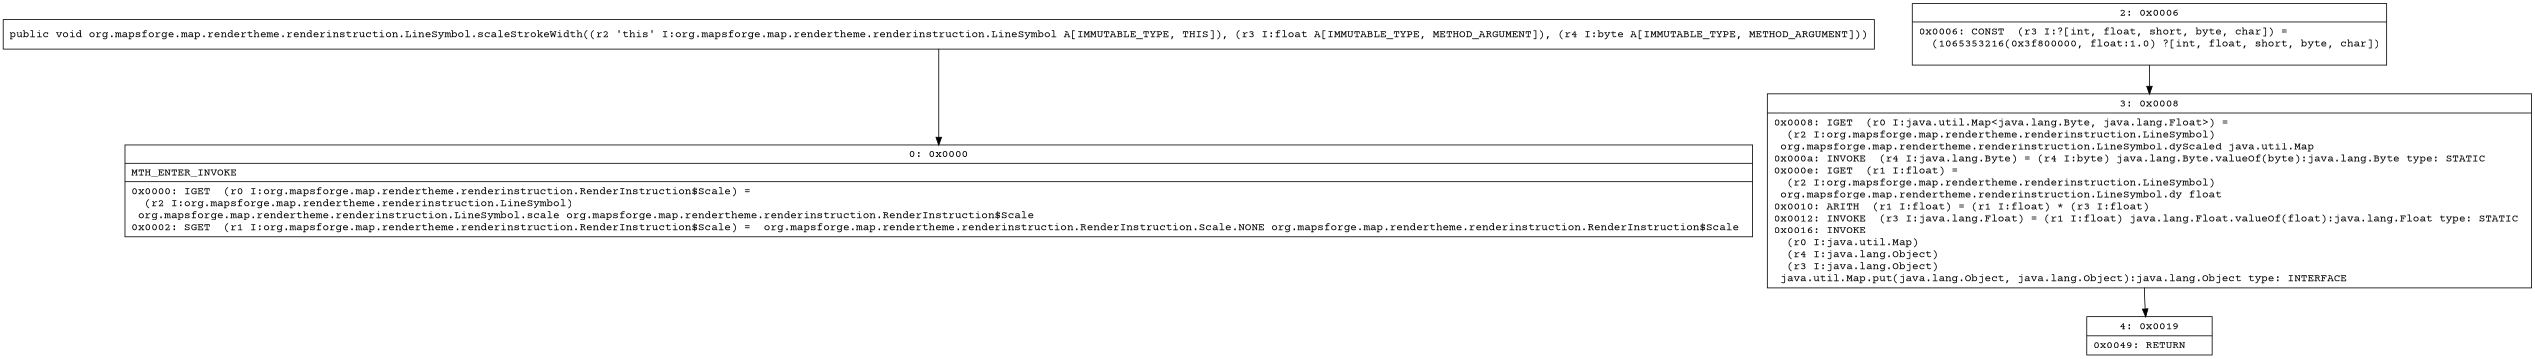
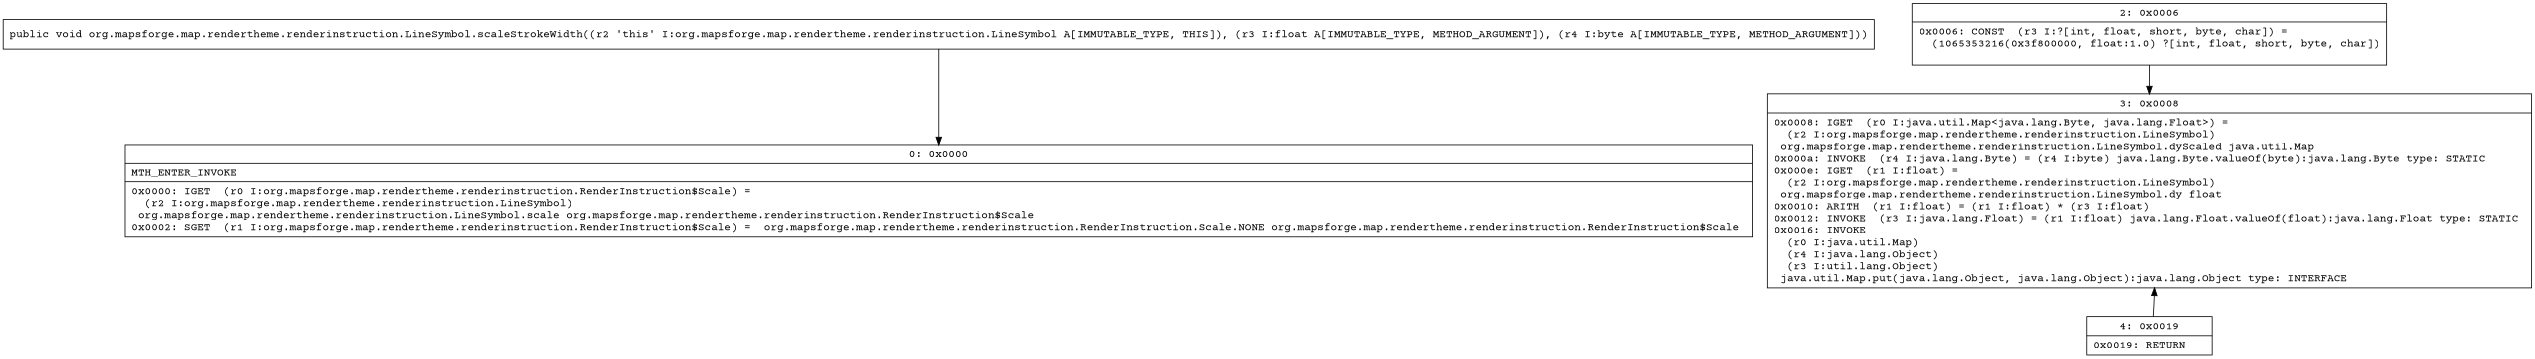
node "3: 0x0008": text "(r3 I:java.lang.Object)" -> "(r3 I:util.lang.Object)"
edge "3: 0x0008" -> "4: 0x0019": reversed
node "4: 0x0019": text "0x0049: RETURN" -> "0x0019: RETURN"
